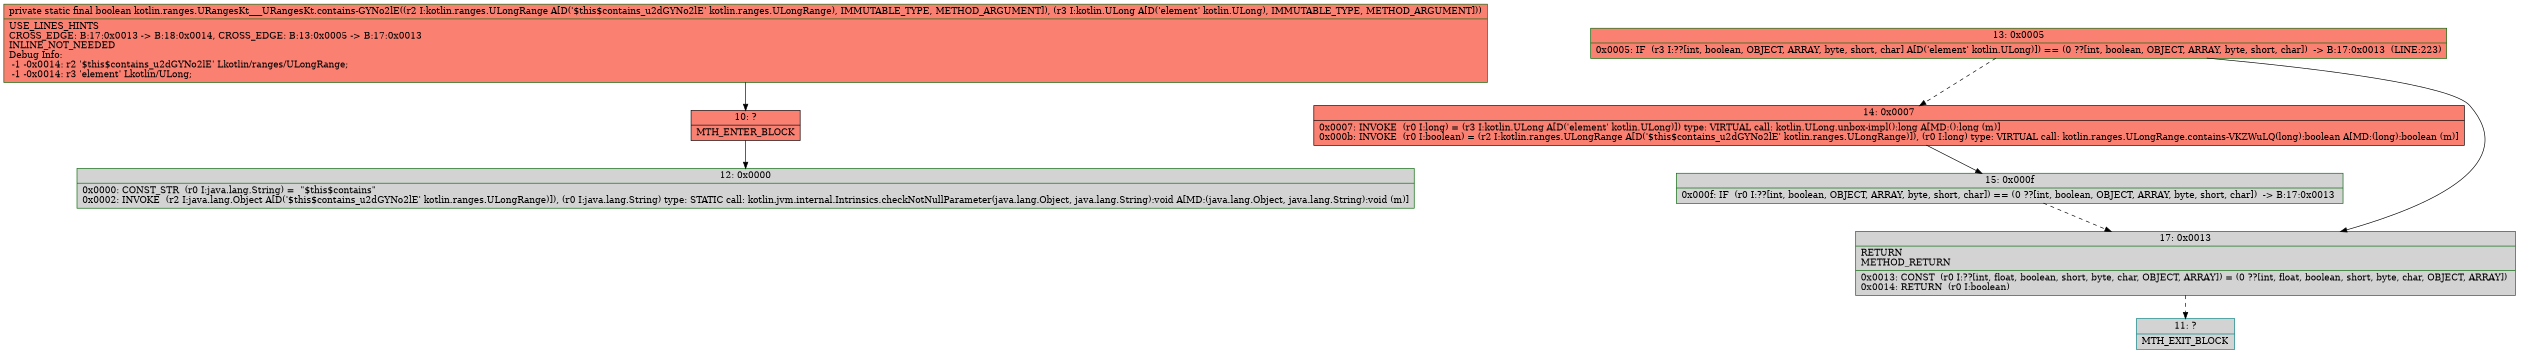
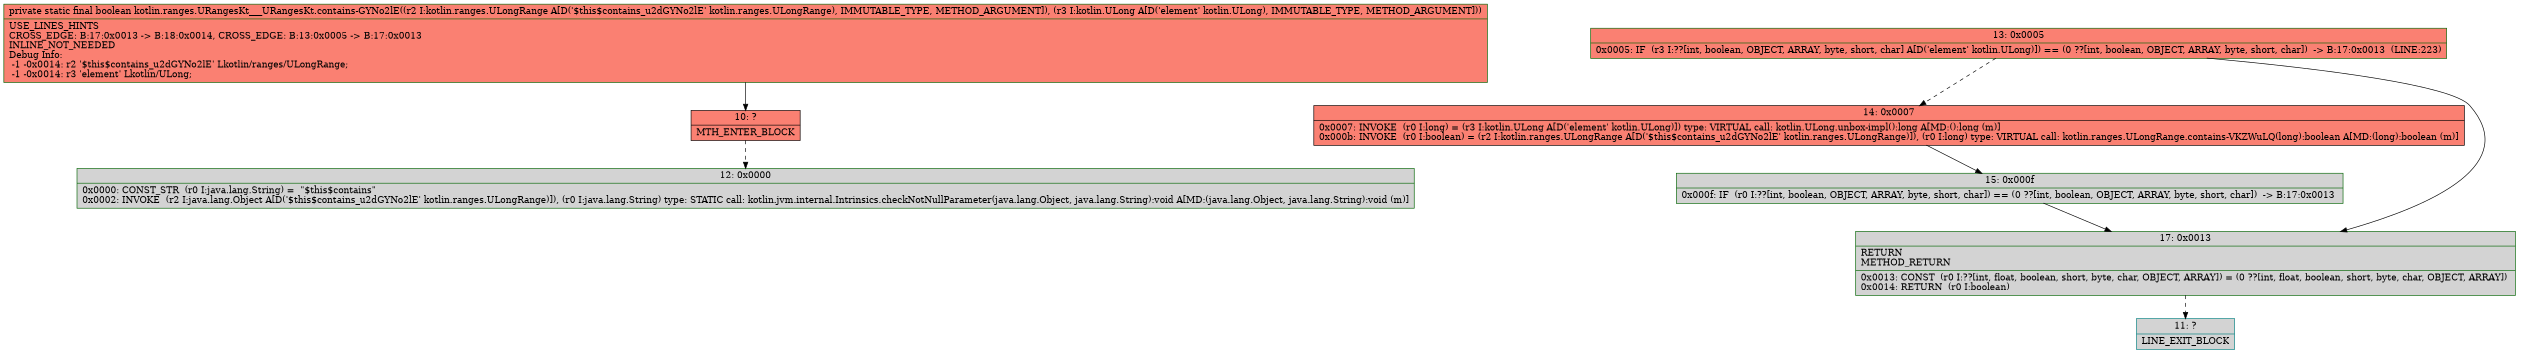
edge "10: ?" -> "12: 0x0000": style solid -> dashed
edge "15: 0x000f" -> "17: 0x0013": style dashed -> solid
node "11: ?": text "MTH_EXIT_BLOCK" -> "LINE_EXIT_BLOCK"
